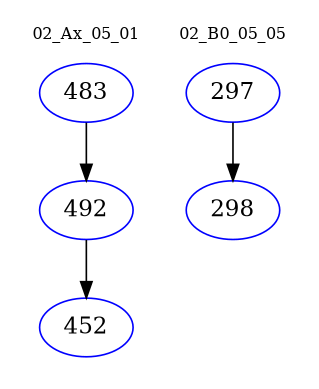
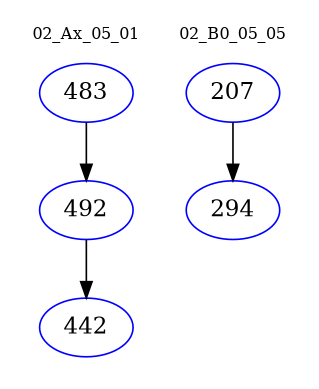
node "297": label "297" -> "207"
node "298": label "298" -> "294"
node "452": label "452" -> "442"
